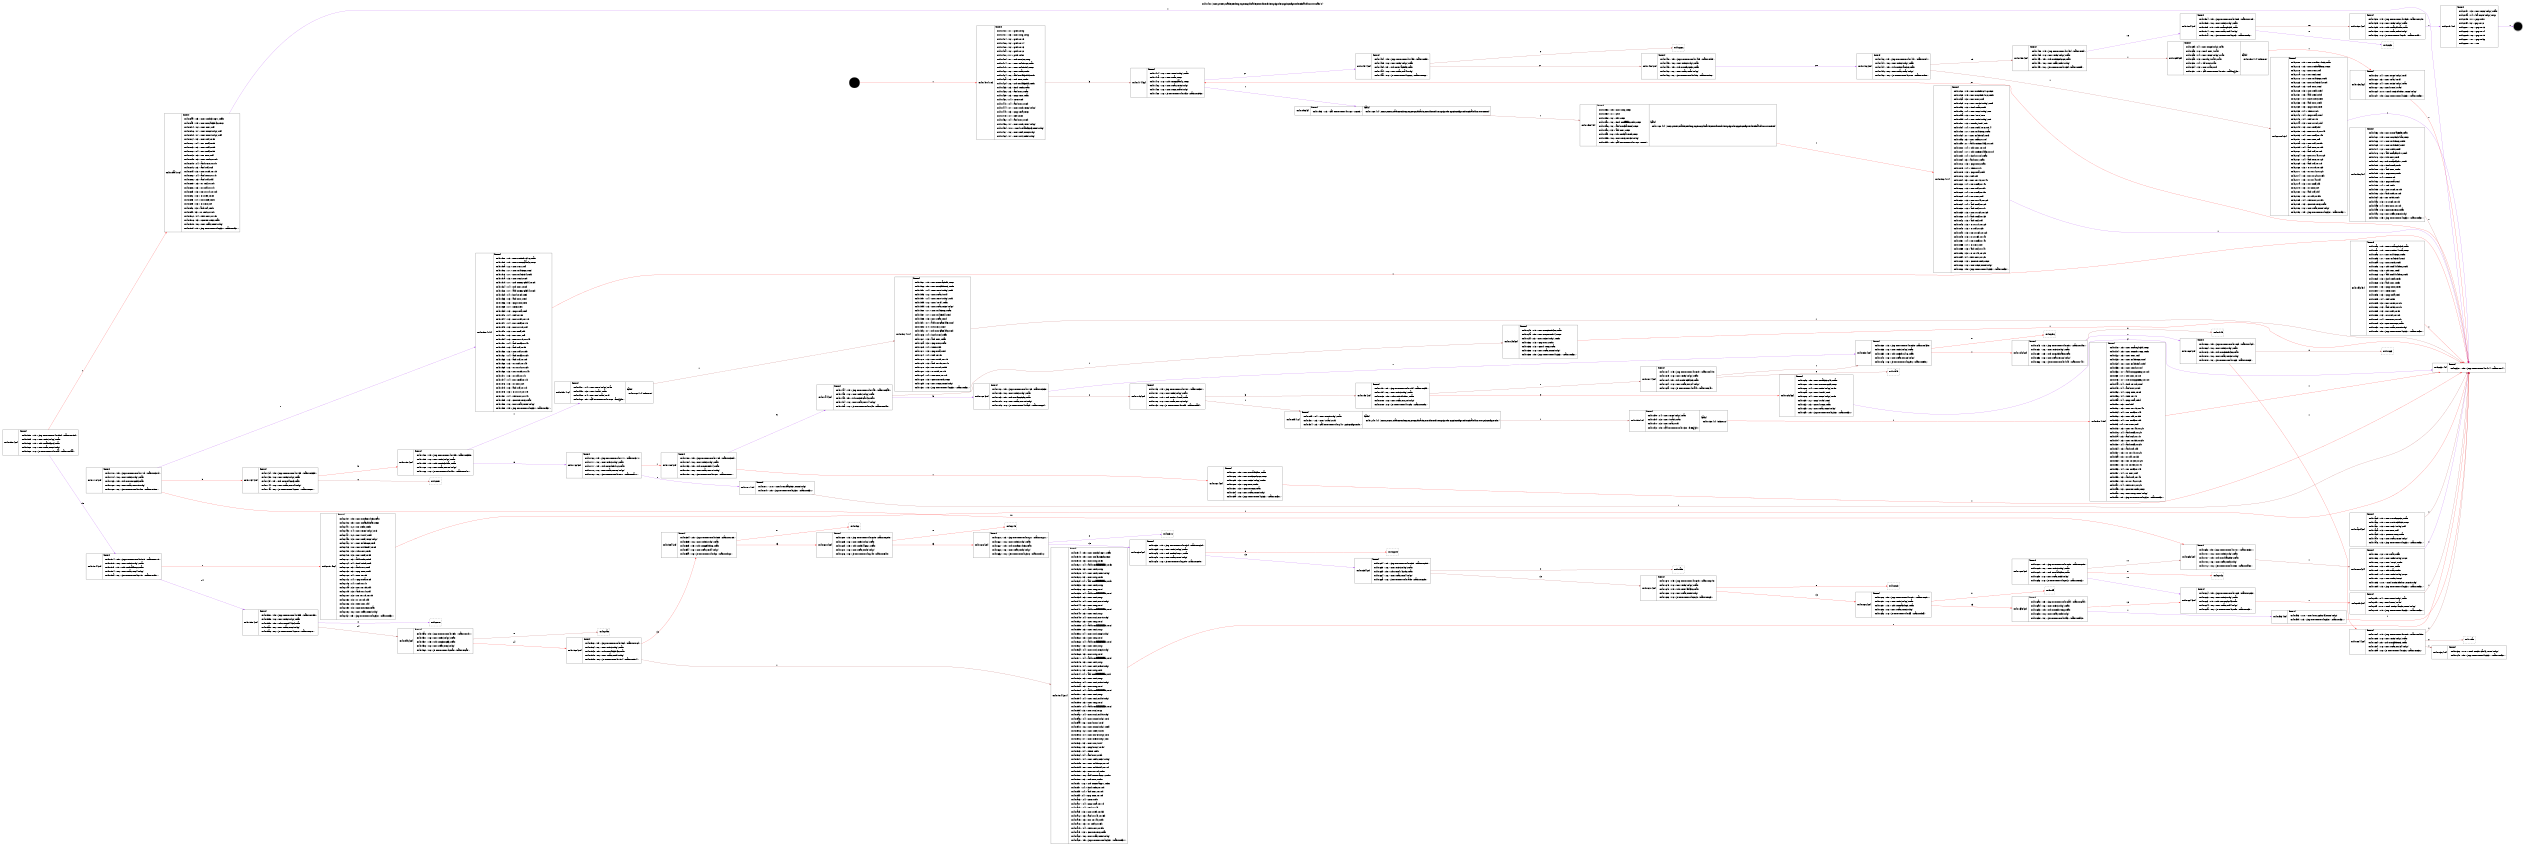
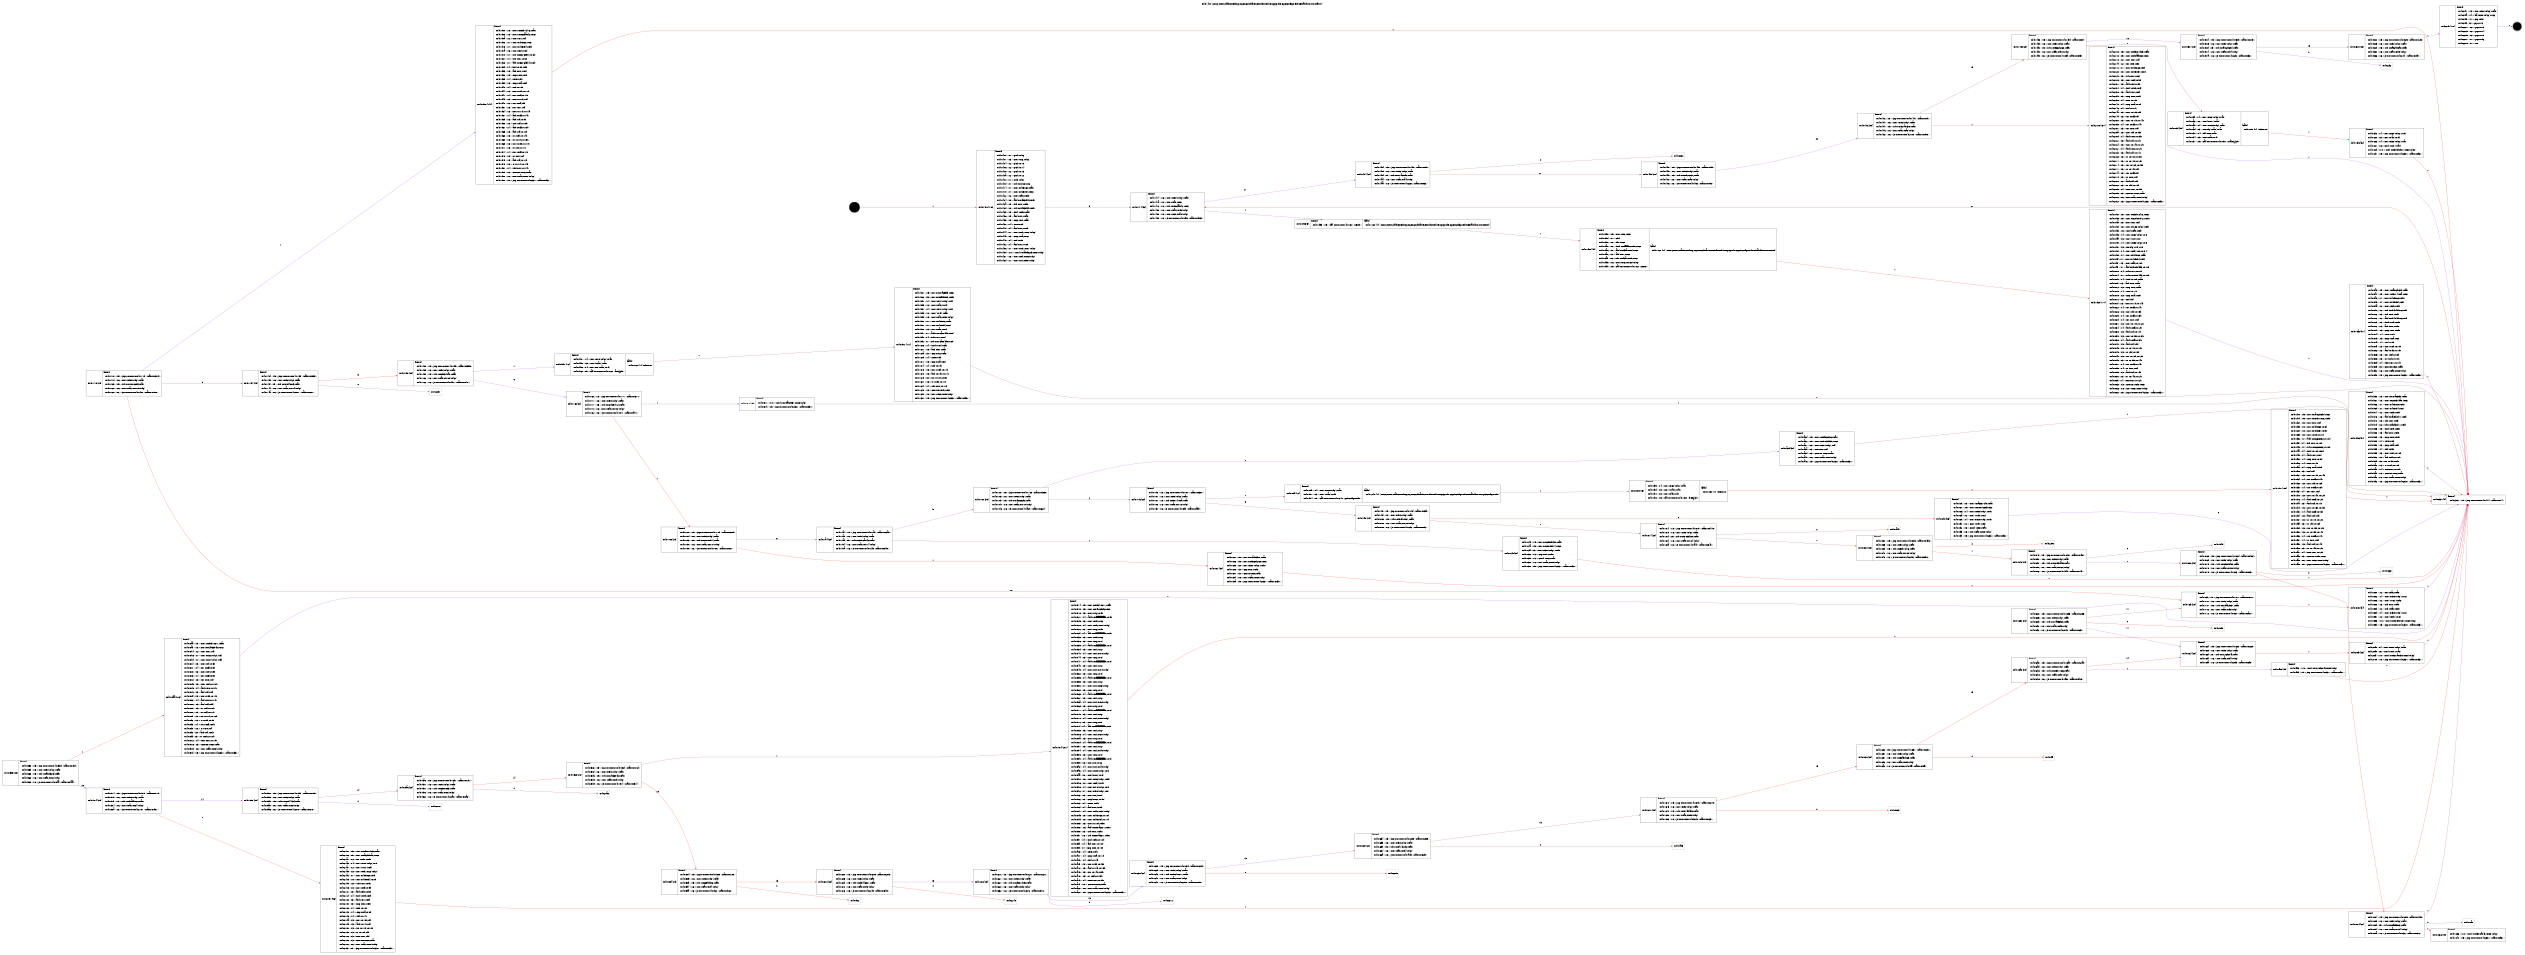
edge "0x4017c0 [28]" -> "0x401830 [28]": now "0x4017c0 [28]" -> "0x401a2d [30]"
edge "0x401600 [28]" -> "0x40161c [28]": color red -> purple
